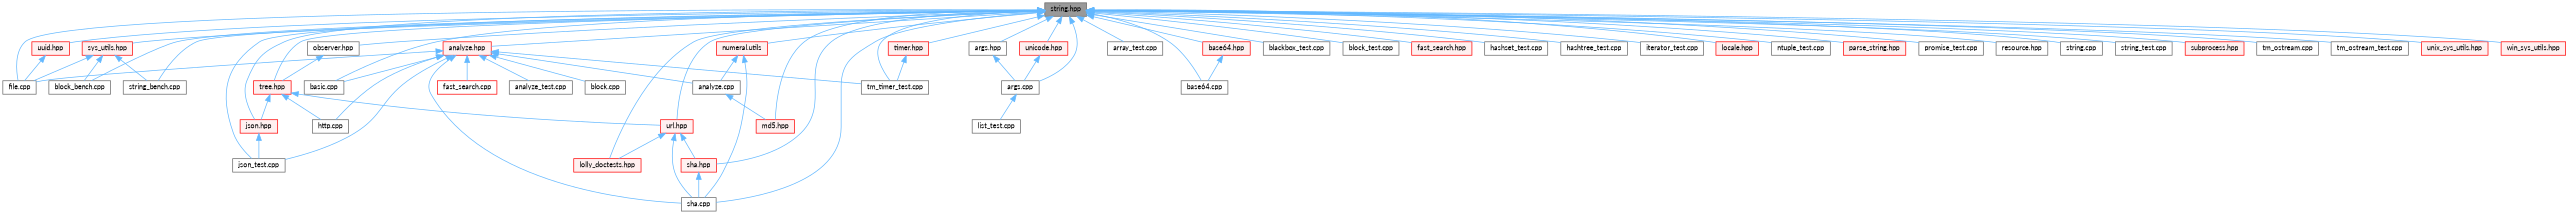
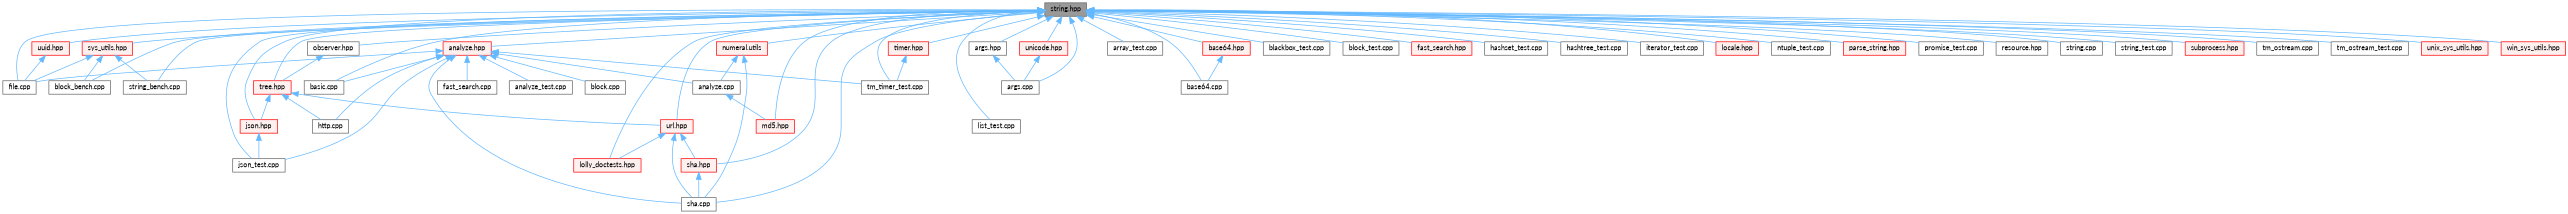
node "fast_search.cpp": color red -> grey40
edge "list_test.cpp" -> "args.cpp": now "list_test.cpp" -> "string.hpp"
